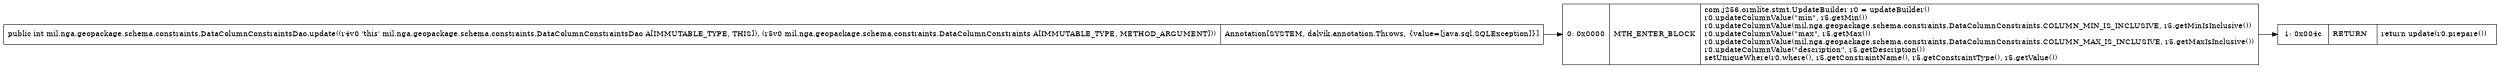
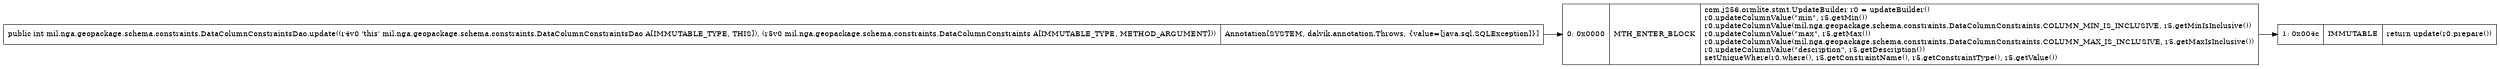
node "1: 0x004c": text "RETURN" -> "IMMUTABLE"
